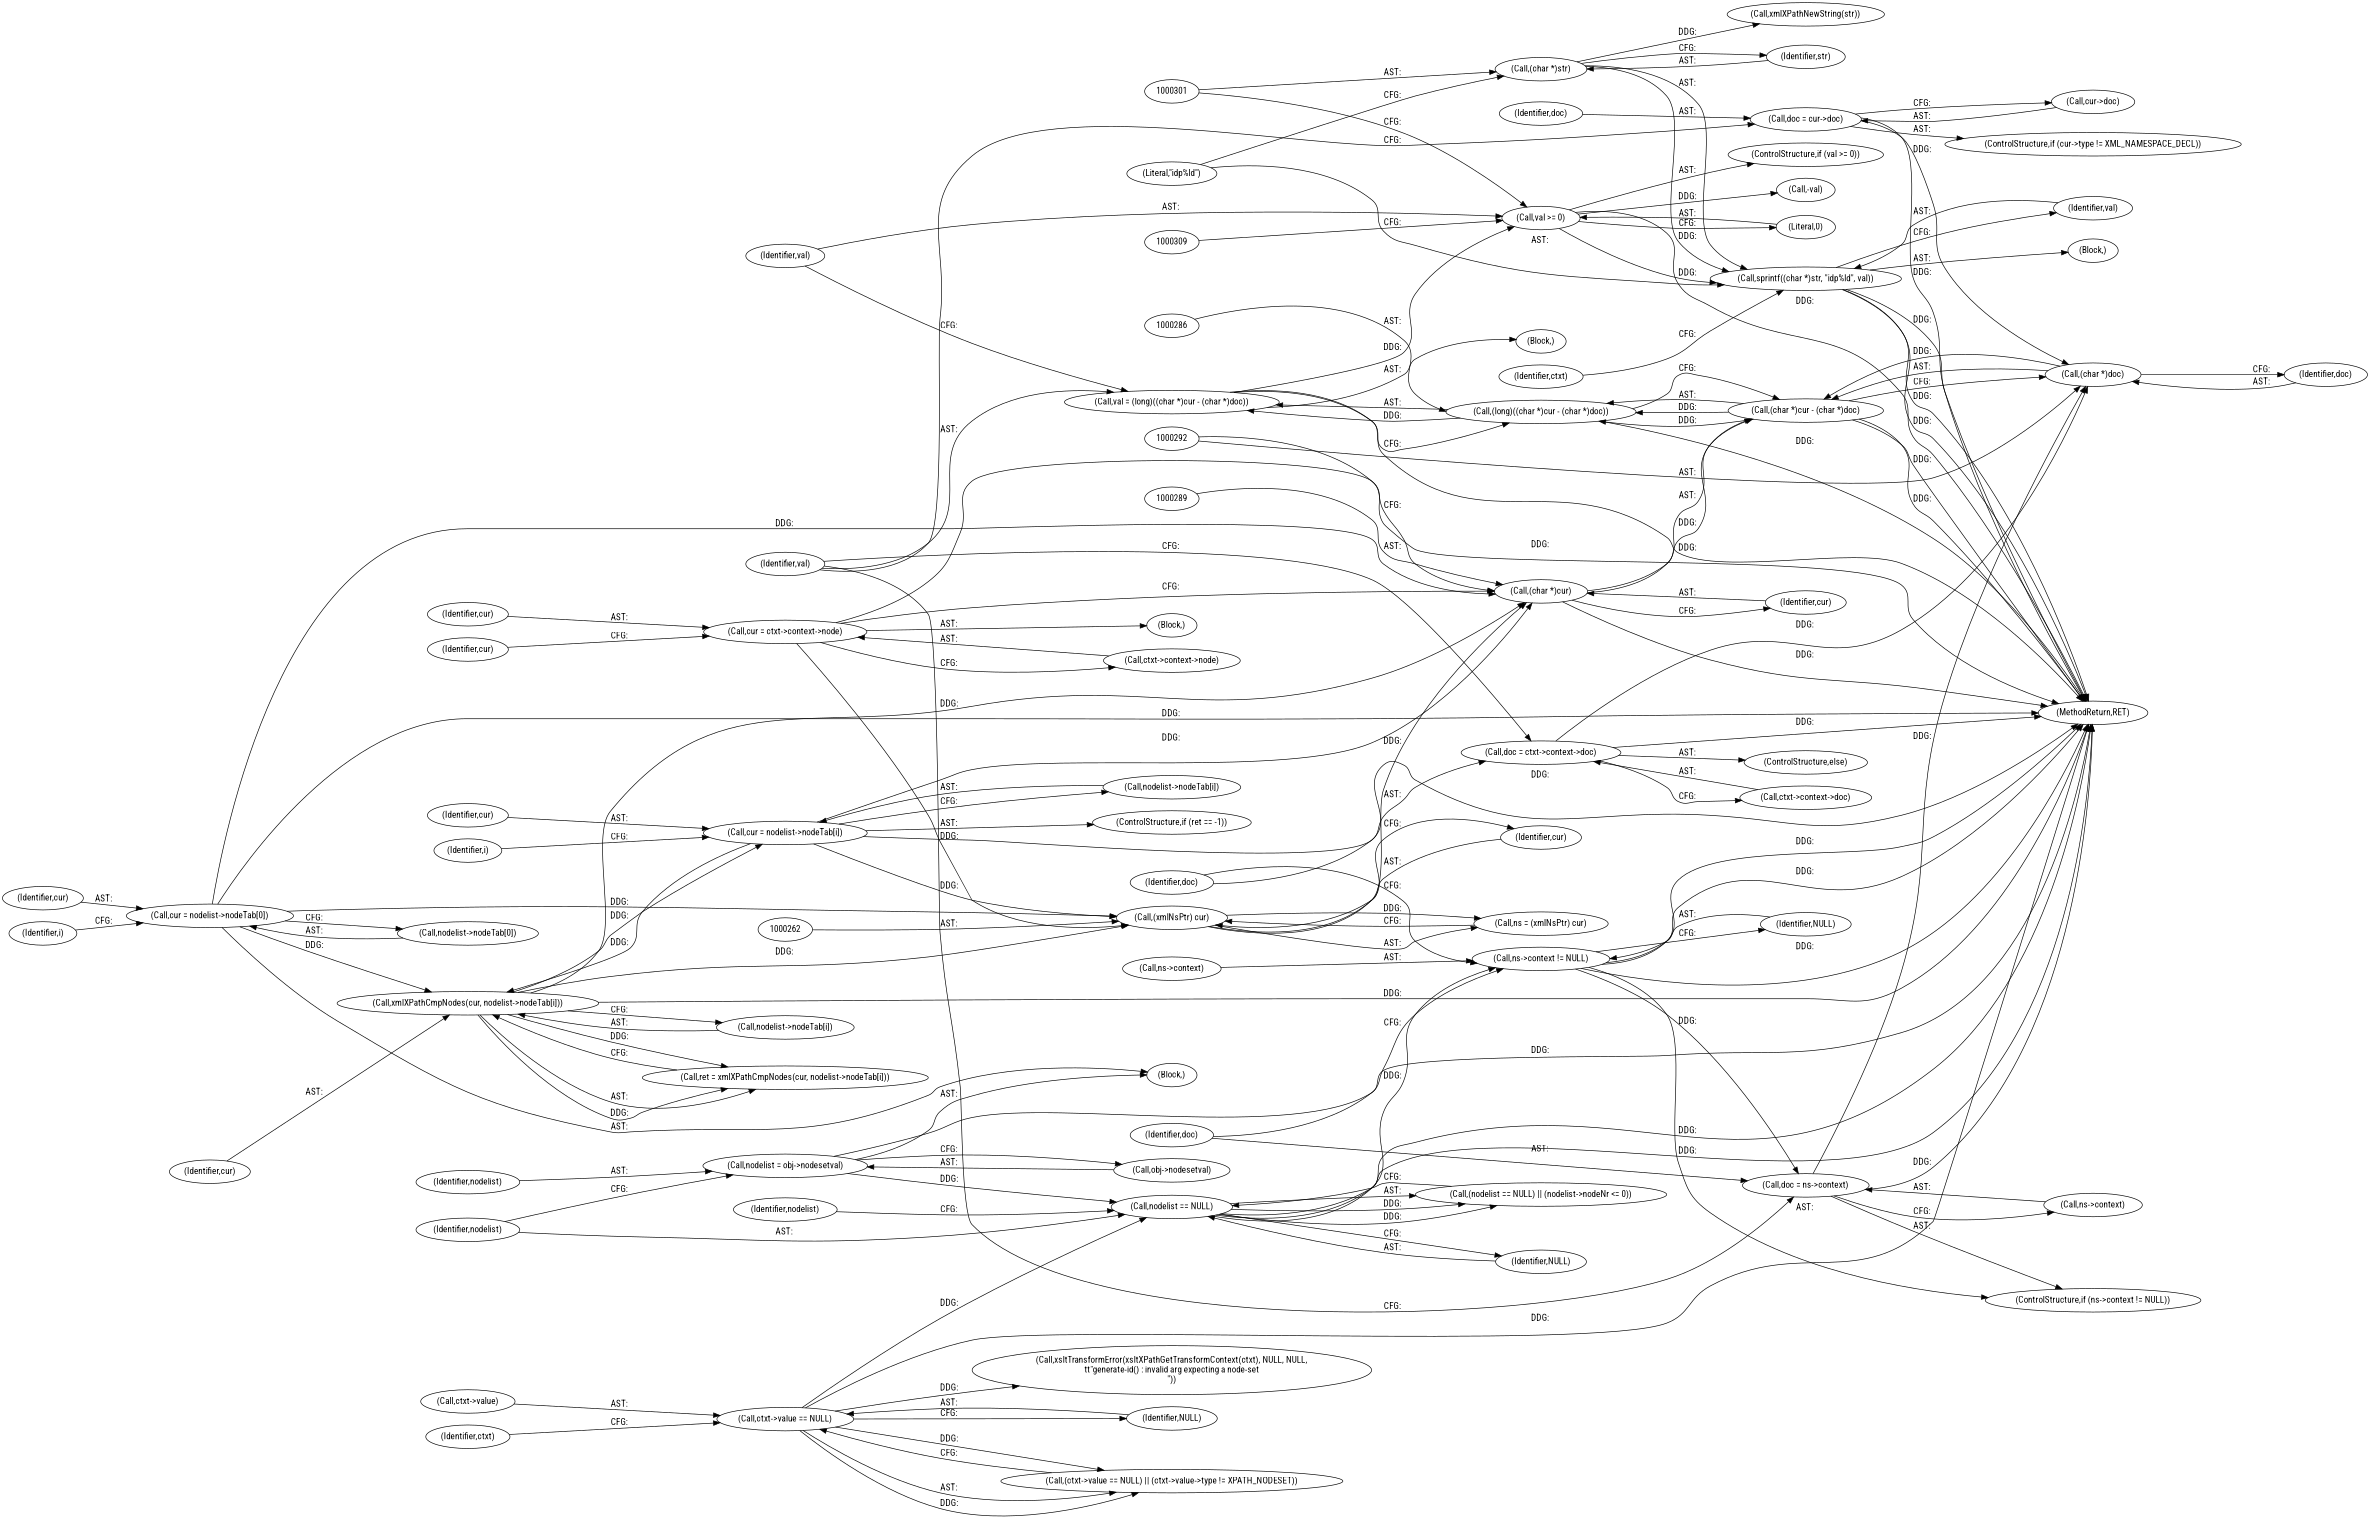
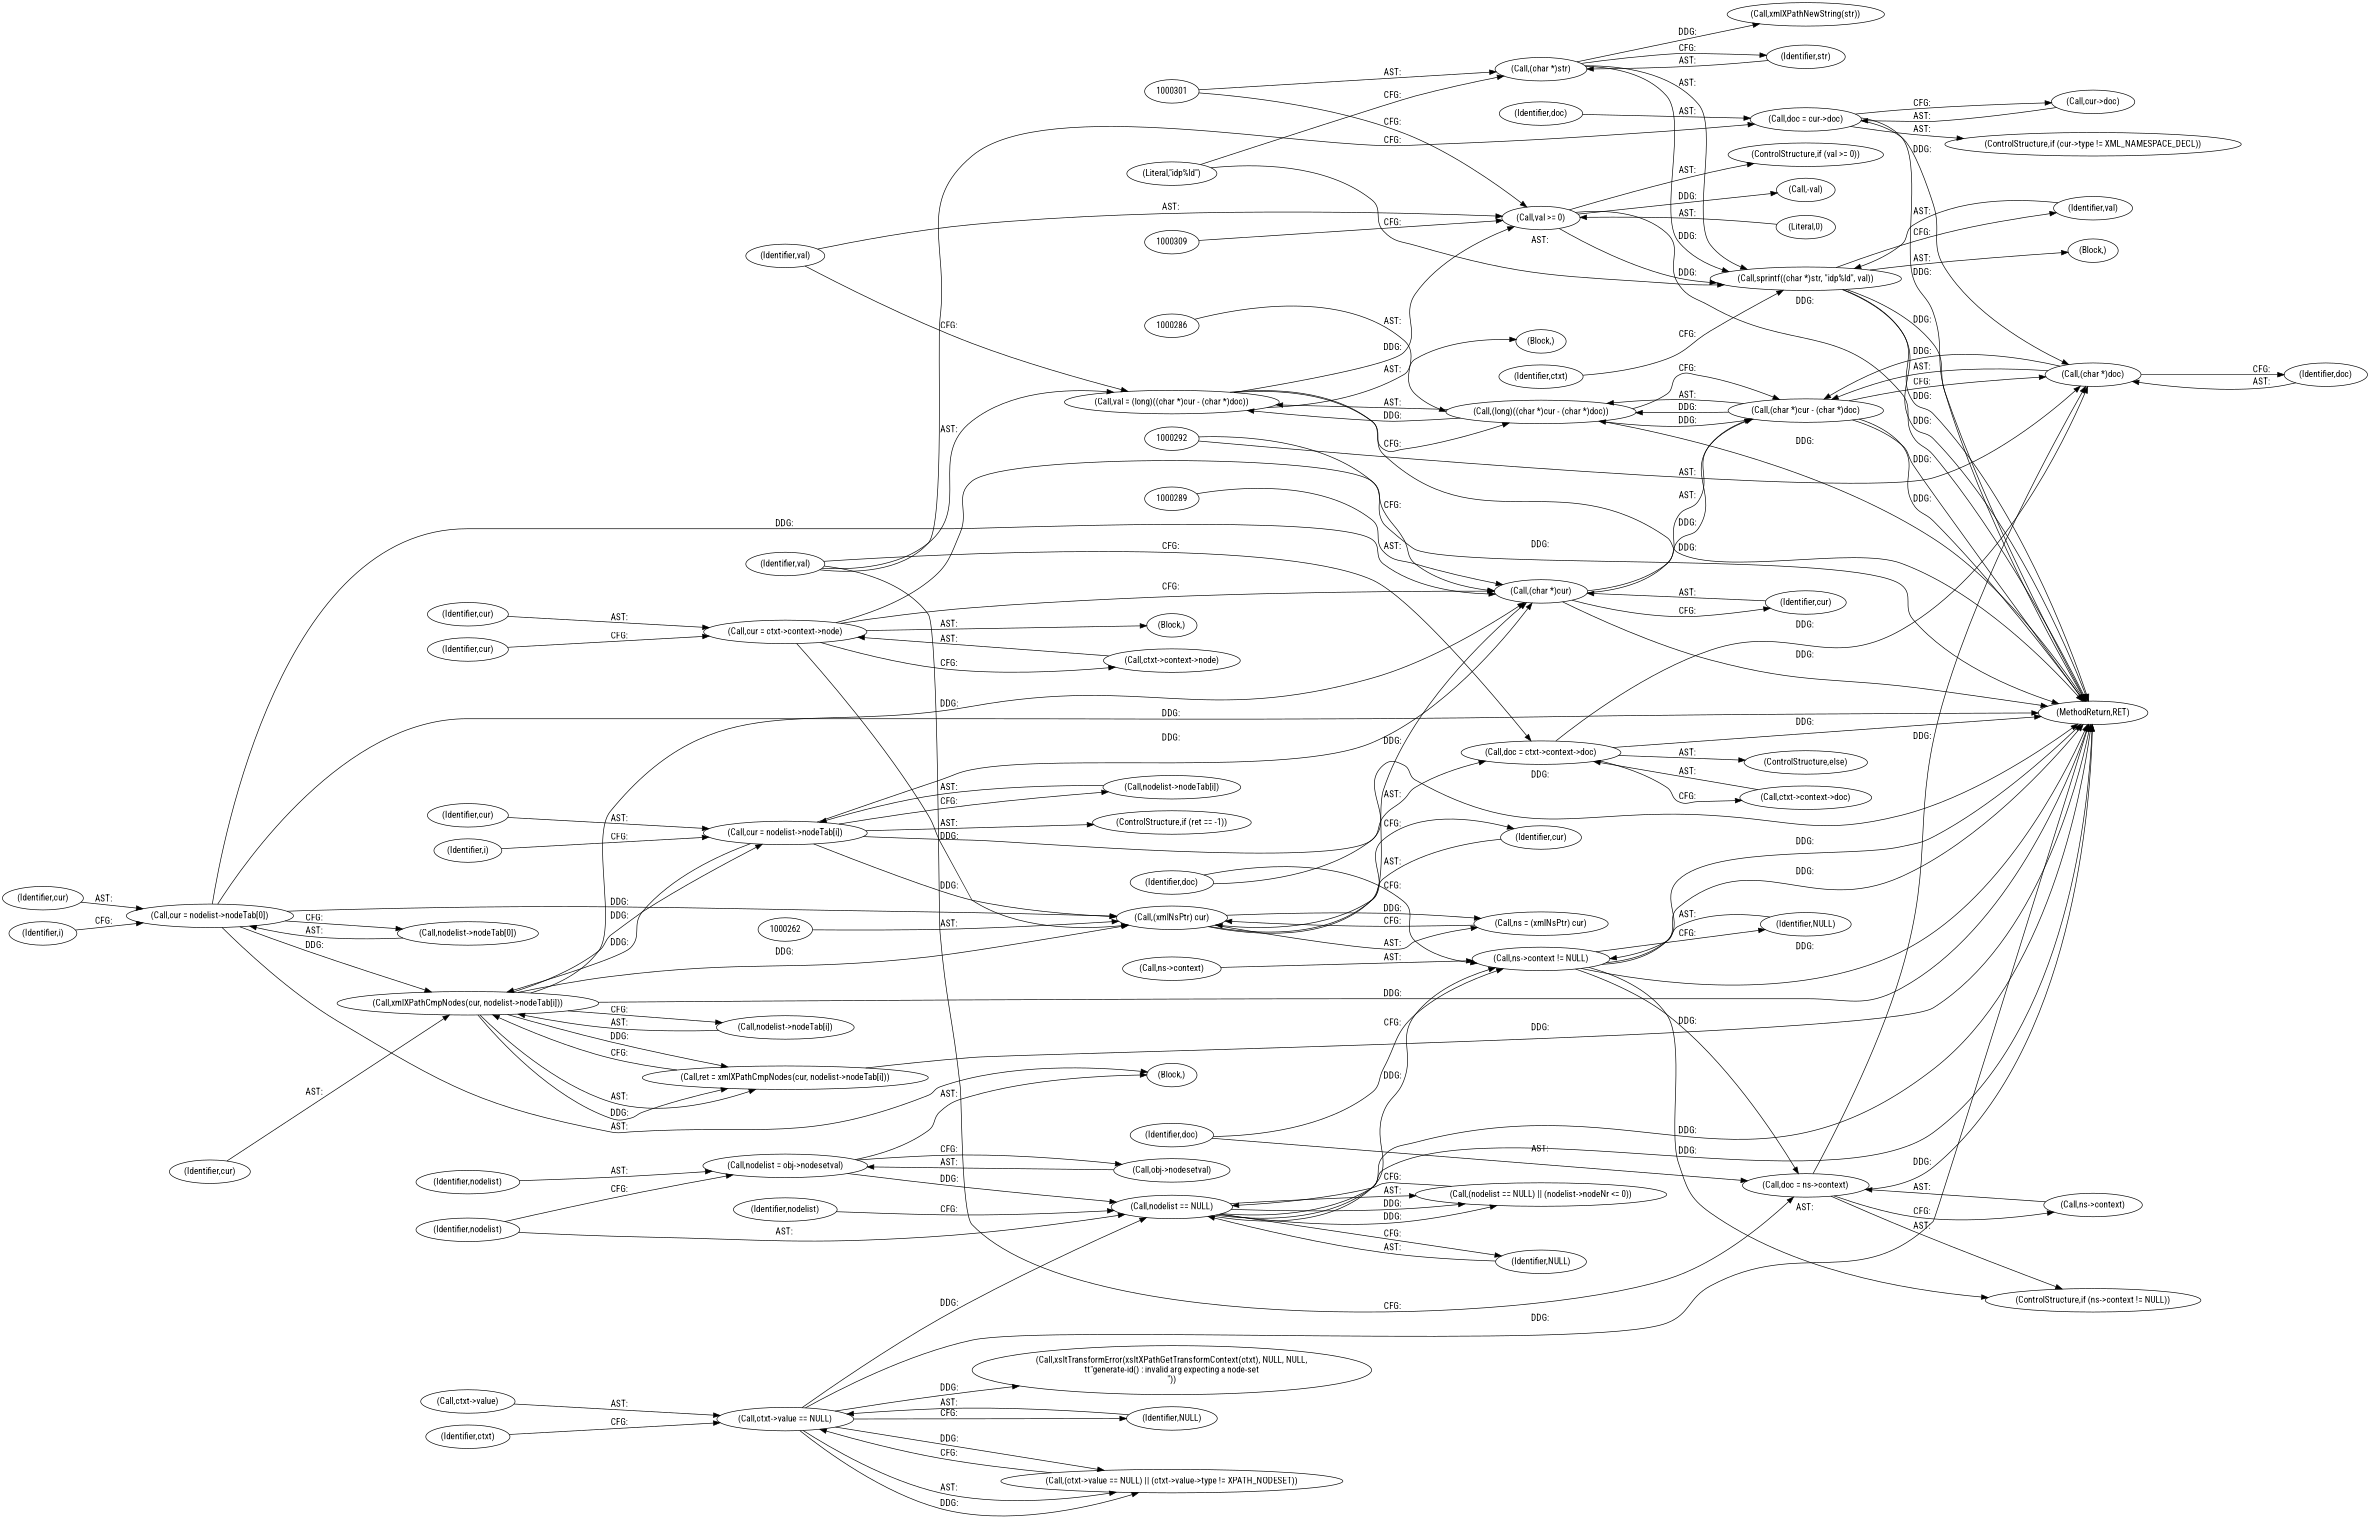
edge "(Call,val >= 0)" -> "(Literal,0)": removed, label "CFG:"
edge "(Call,nodelist = obj->nodesetval)" -> "(MethodReturn,RET)": now "(Call,ret = xmlXPathCmpNodes(cur, nodelist->nodeTab[i]))" -> "(MethodReturn,RET)"
